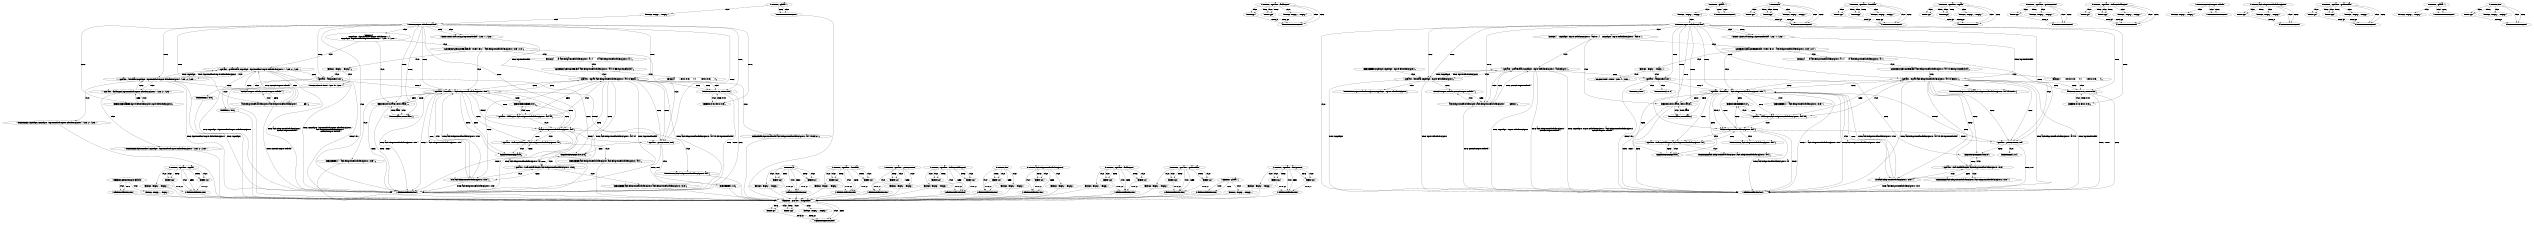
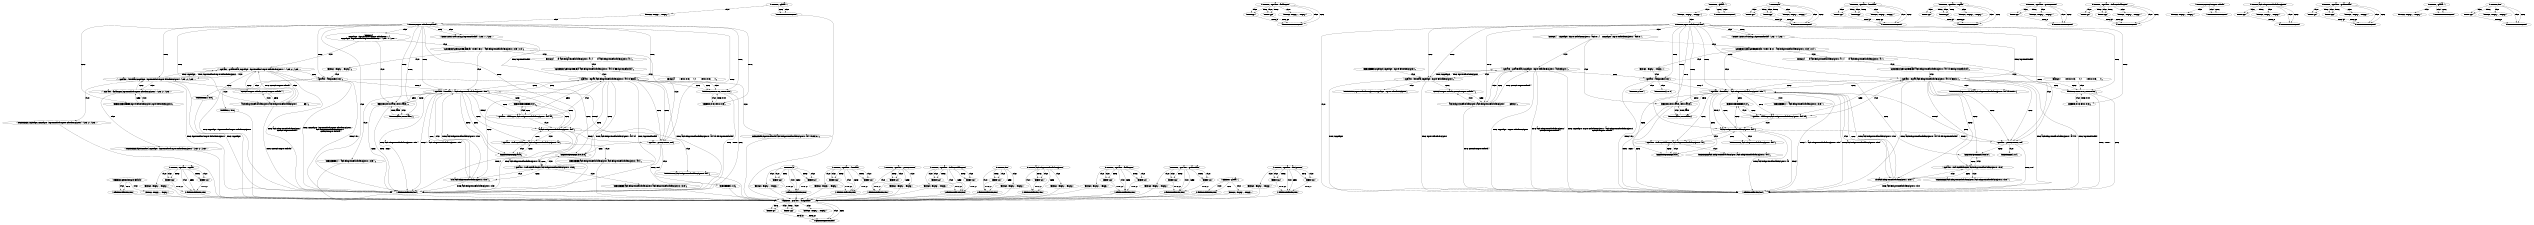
node "<(LOCAL,size_t i: size_t)<SUB>4</SUB>>": removed
node "<(LOCAL,size_t i: size_t)<SUB>5</SUB>>": removed
